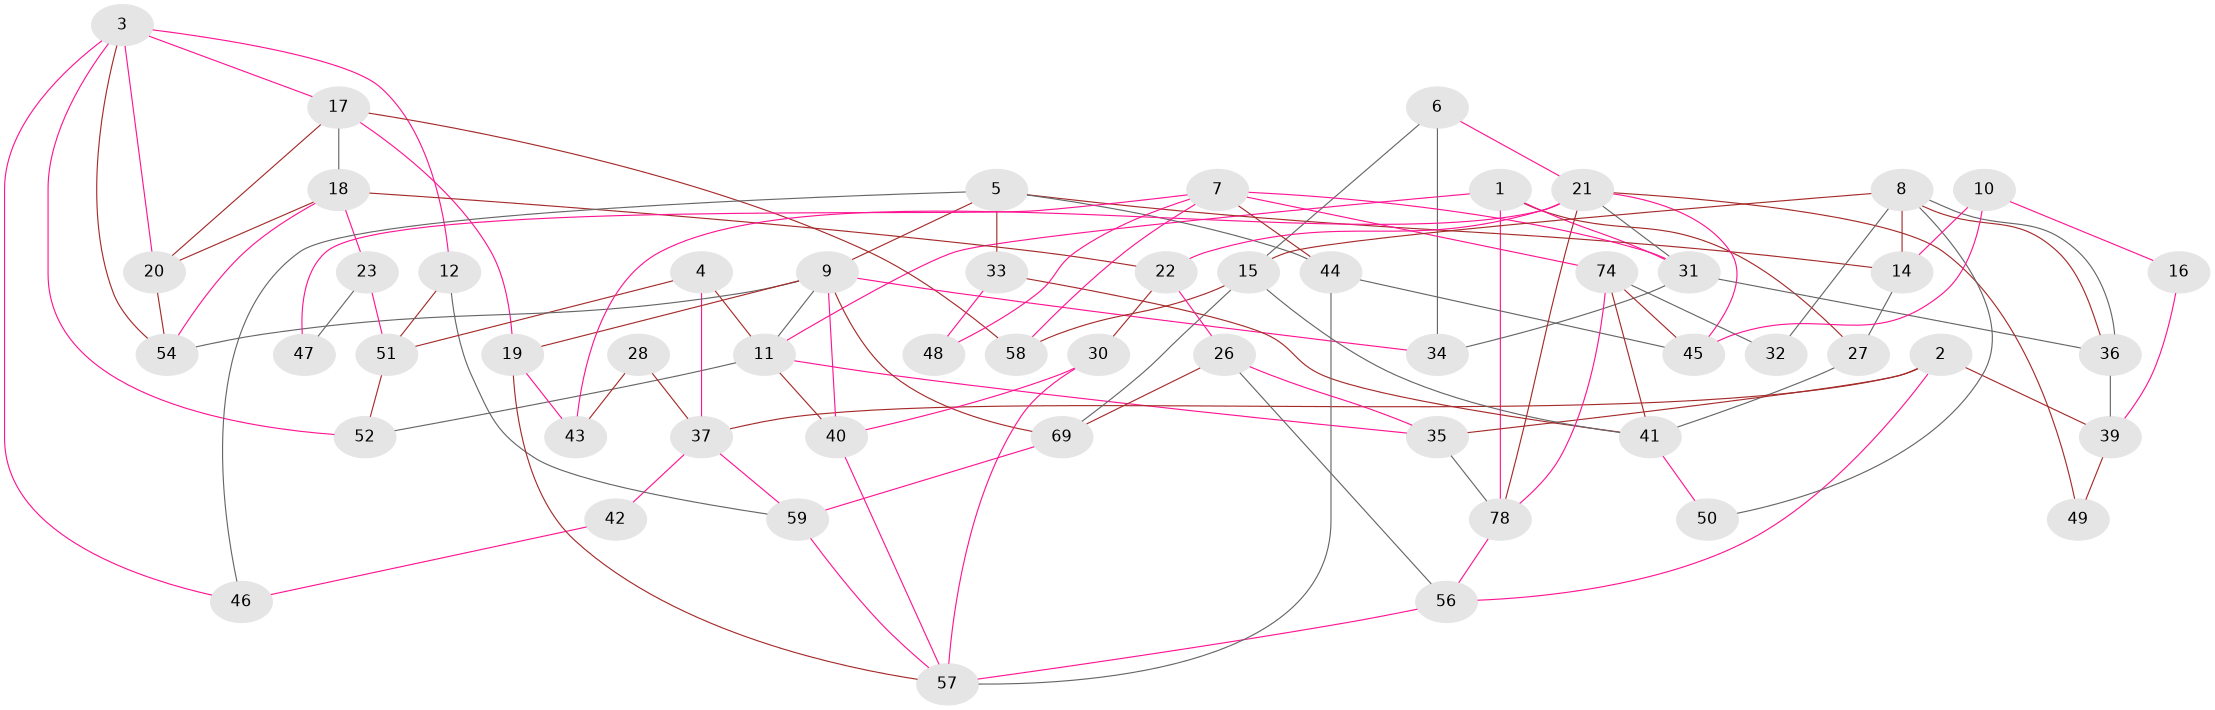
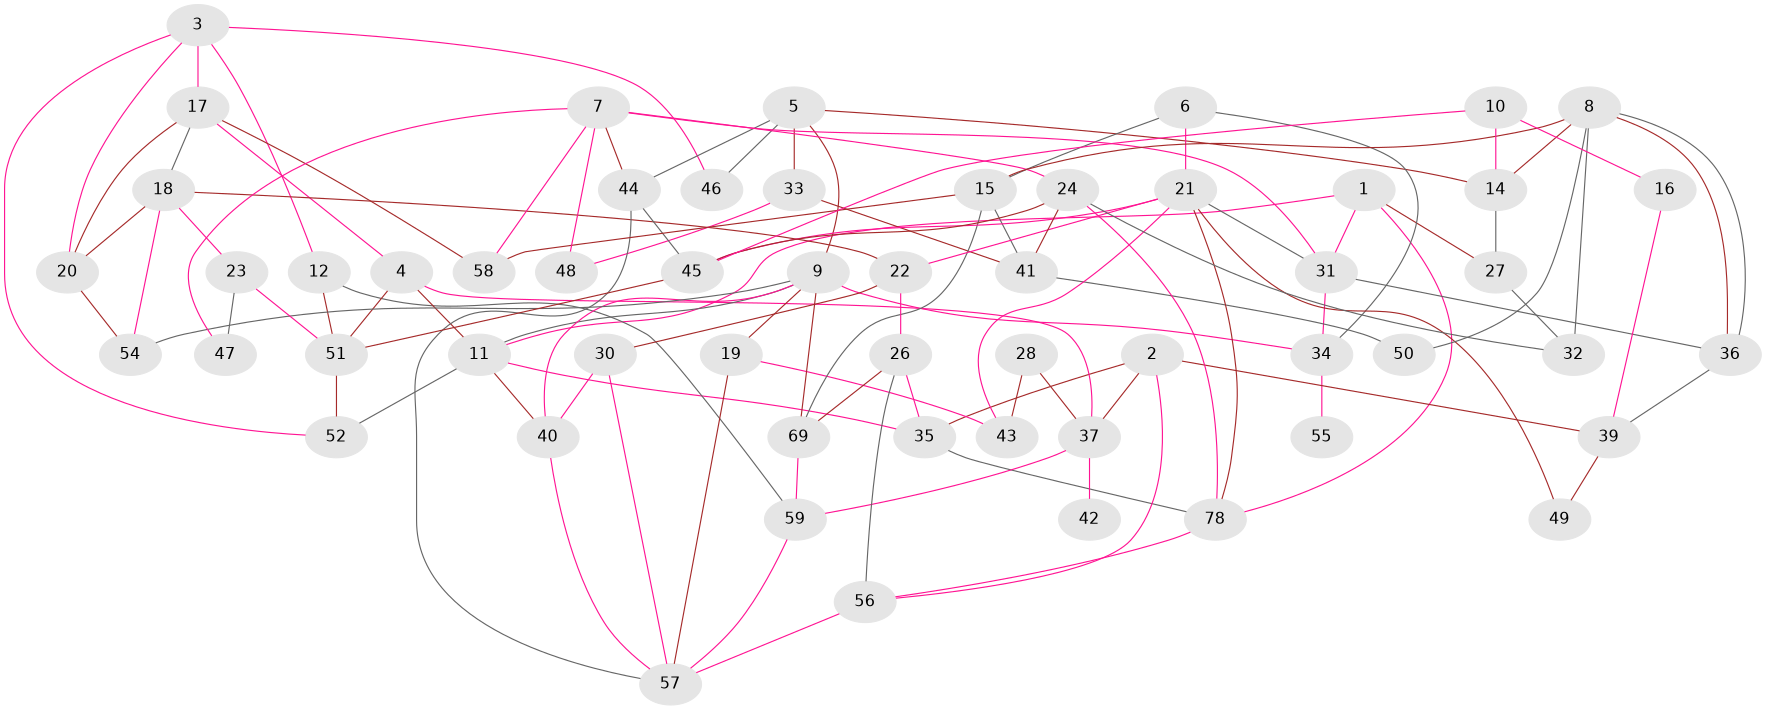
edge "3" -- "54": removed
edge "17" -- "19": now "17" -- "4"
node "74": label "74" -> "24"
edge "31" -- "34": color gray40 -> deeppink
edge "45" -- "51": added
edge "27" -- "41": now "27" -- "32"
node "55": added
edge "41" -- "50": color deeppink -> gray40
edge "42" -- "46": removed
